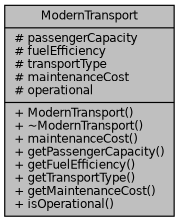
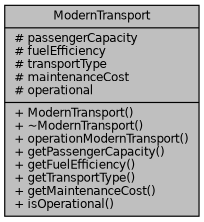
node "ModernTransport": text "+ maintenanceCost()" -> "+ operationModernTransport()"
